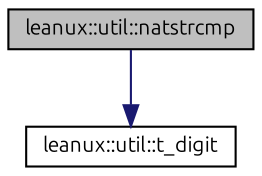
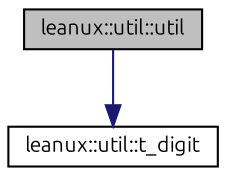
node "leanux::util::natstrcmp": label "leanux::util::natstrcmp" -> "leanux::util::util"
